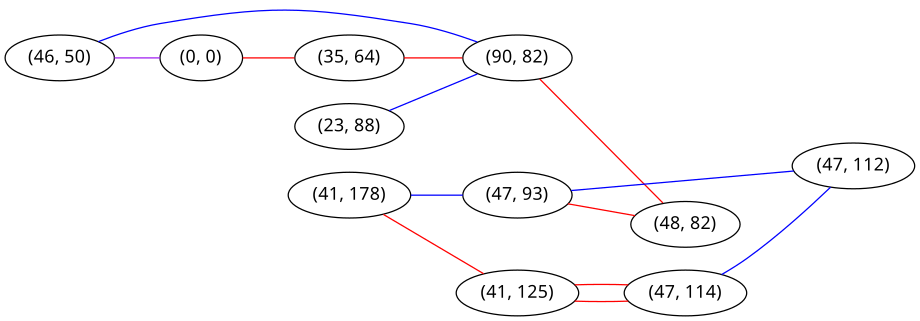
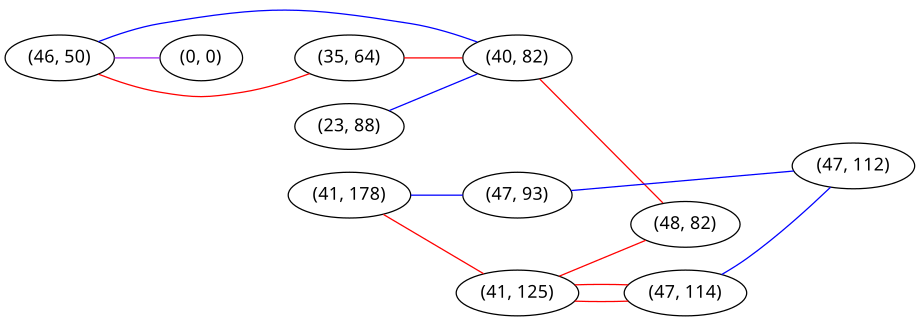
edge "(0, 0)" -- "(35, 64)": now "(46, 50)" -- "(35, 64)"
node "(90, 82)": label "(90, 82)" -> "(40, 82)"
edge "(47, 93)" -- "(48, 82)": now "(41, 125)" -- "(48, 82)"
